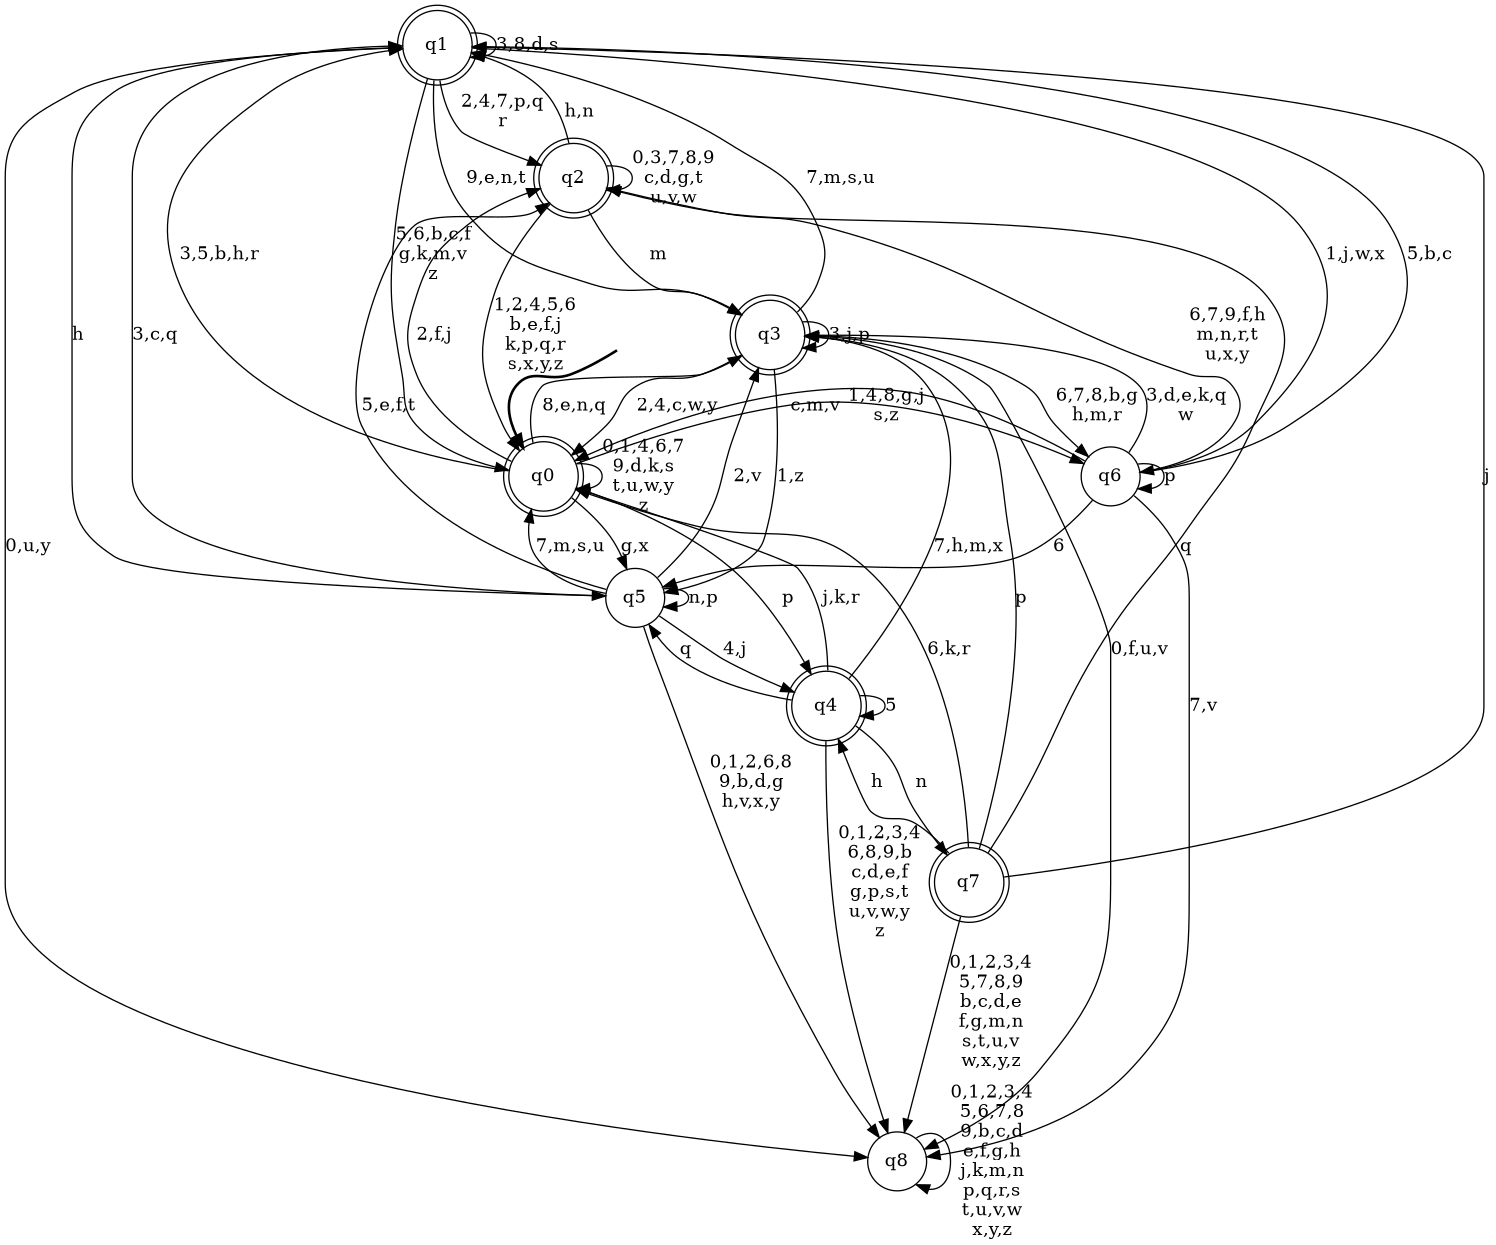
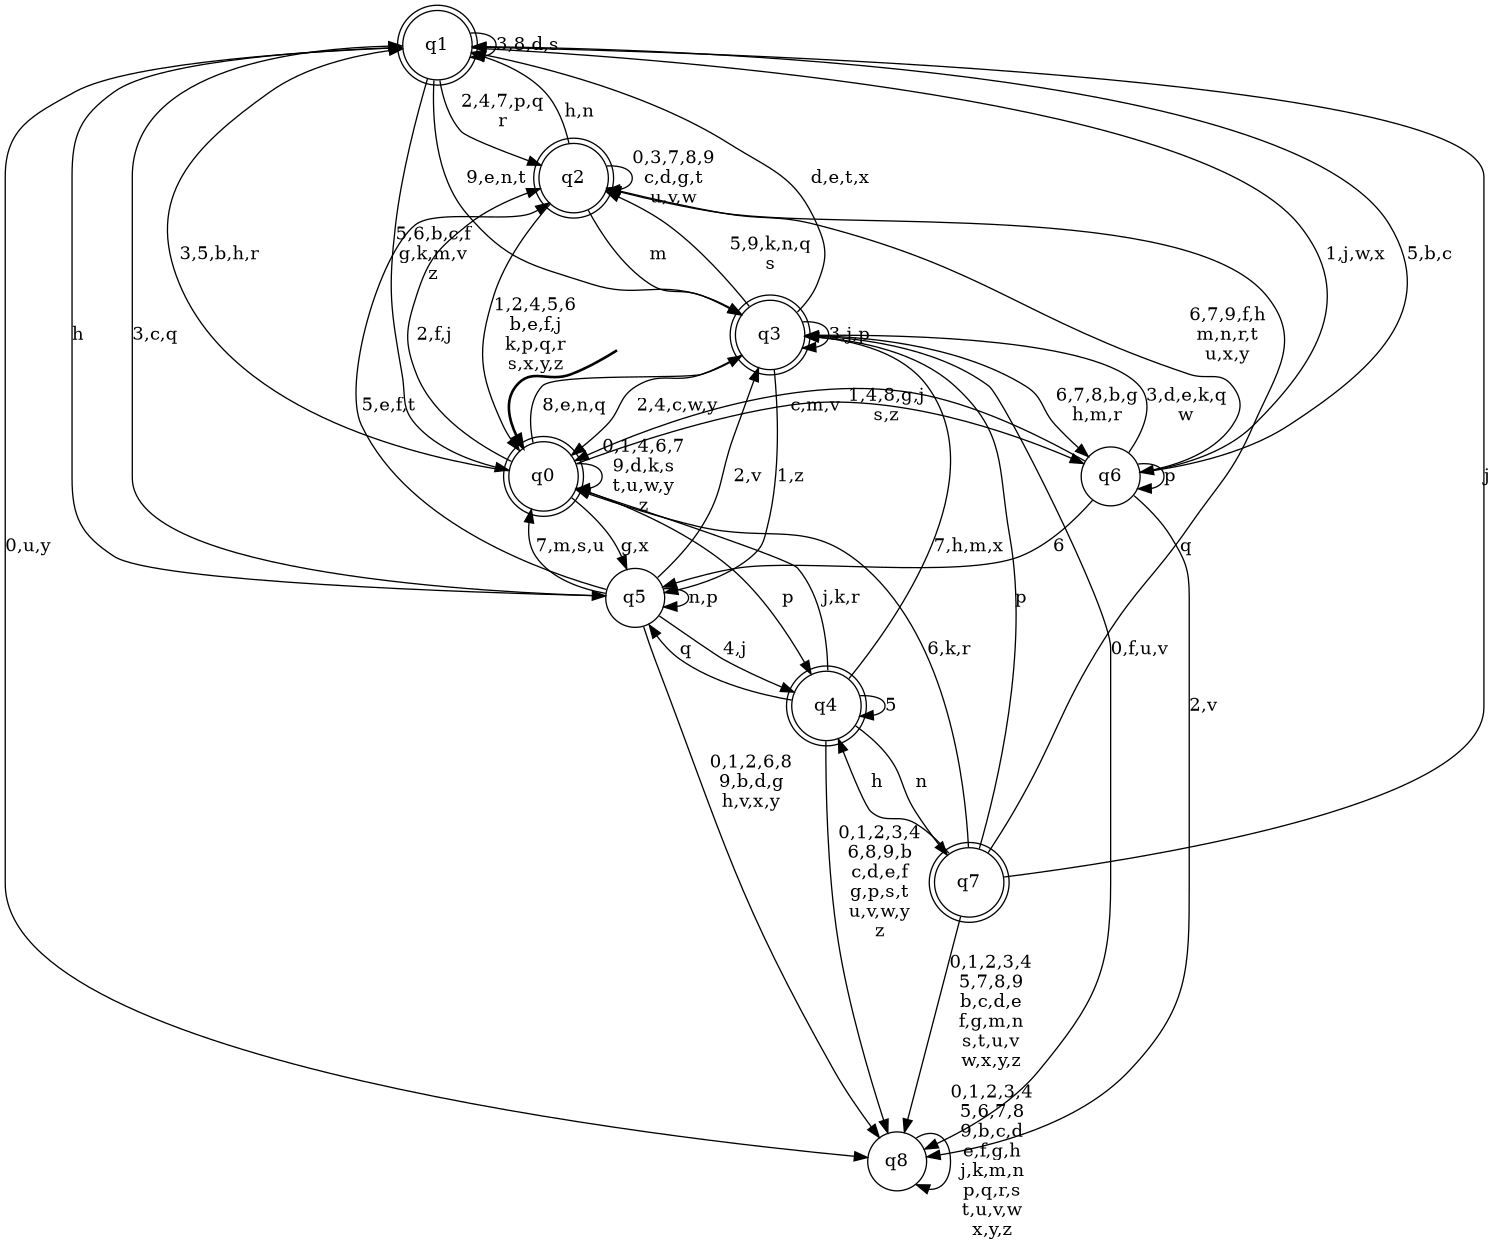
edge "q3" -> "q1": label "7,m,s,u" -> "d,e,t,x"
edge "q3" -> "q2": added, label "5,9,k,n,q s"
edge "q6" -> "q8": label "7,v" -> "2,v"
